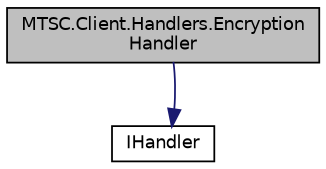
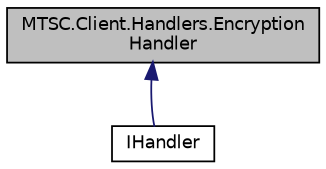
edge "MTSC.Client.Handlers.Encryption Handler" -> "IHandler": reversed
